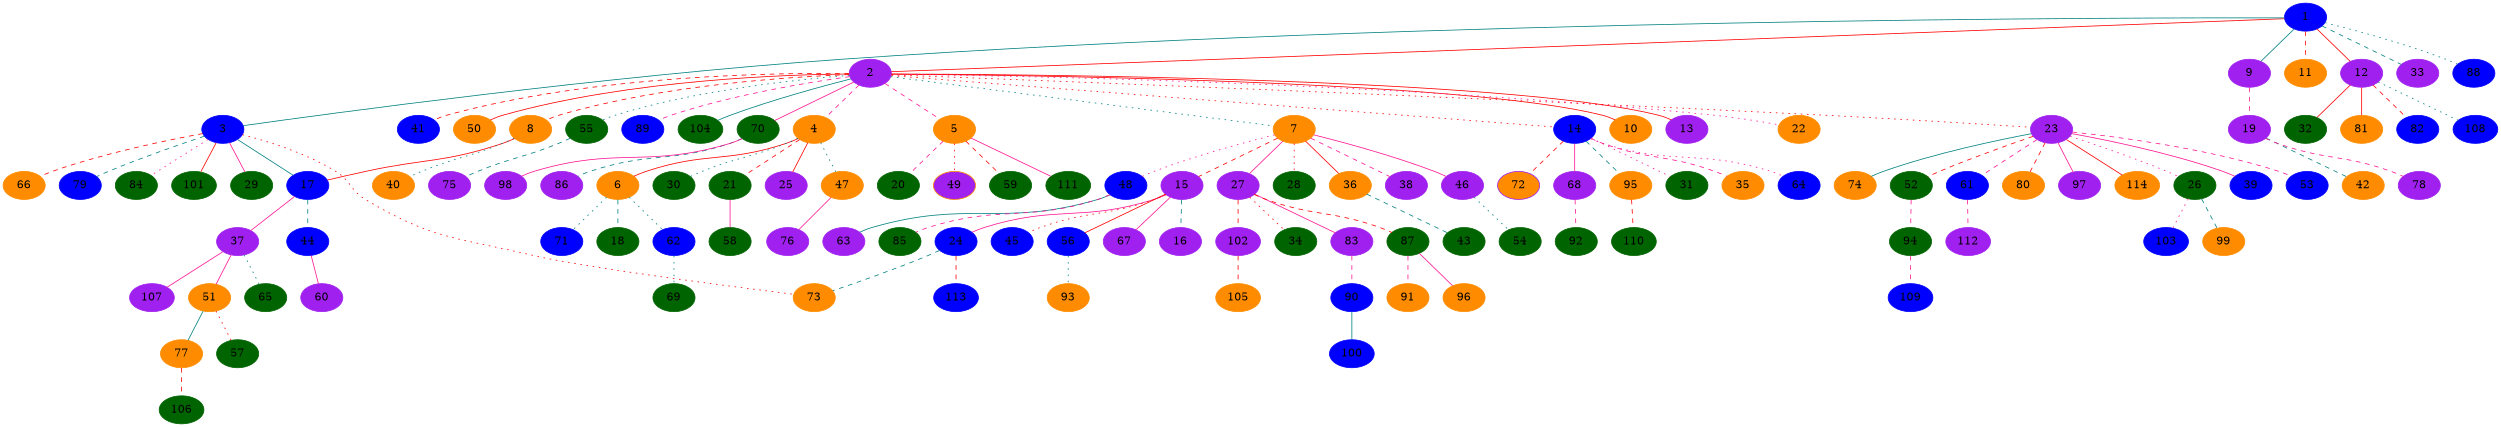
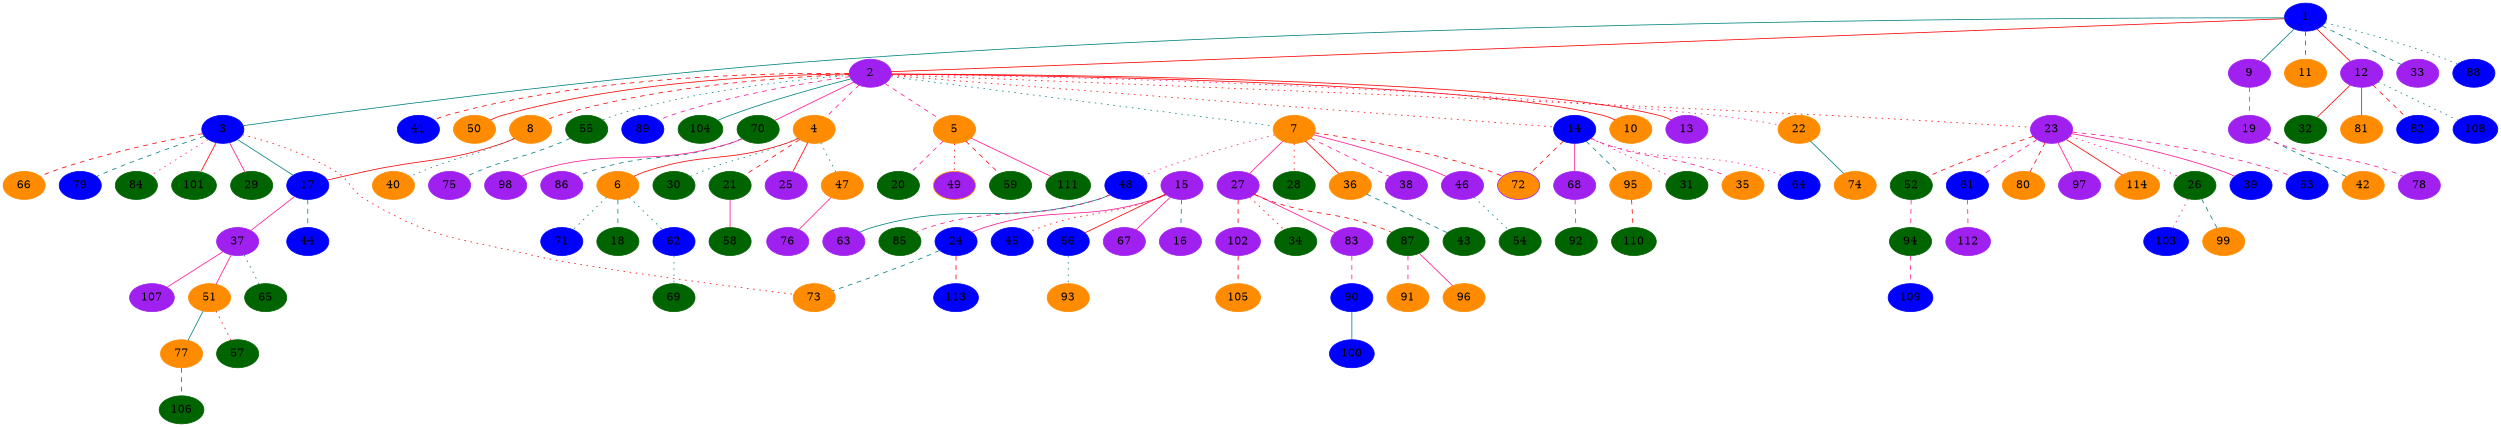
edge "23" -- "74": now "22" -- "74"
edge "7" -- "15": now "7" -- "72"
node "60": removed
